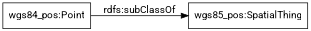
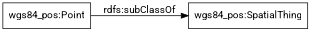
node "wgs85_pos:SpatialThing": label "wgs85_pos:SpatialThing" -> "wgs84_pos:SpatialThing"
